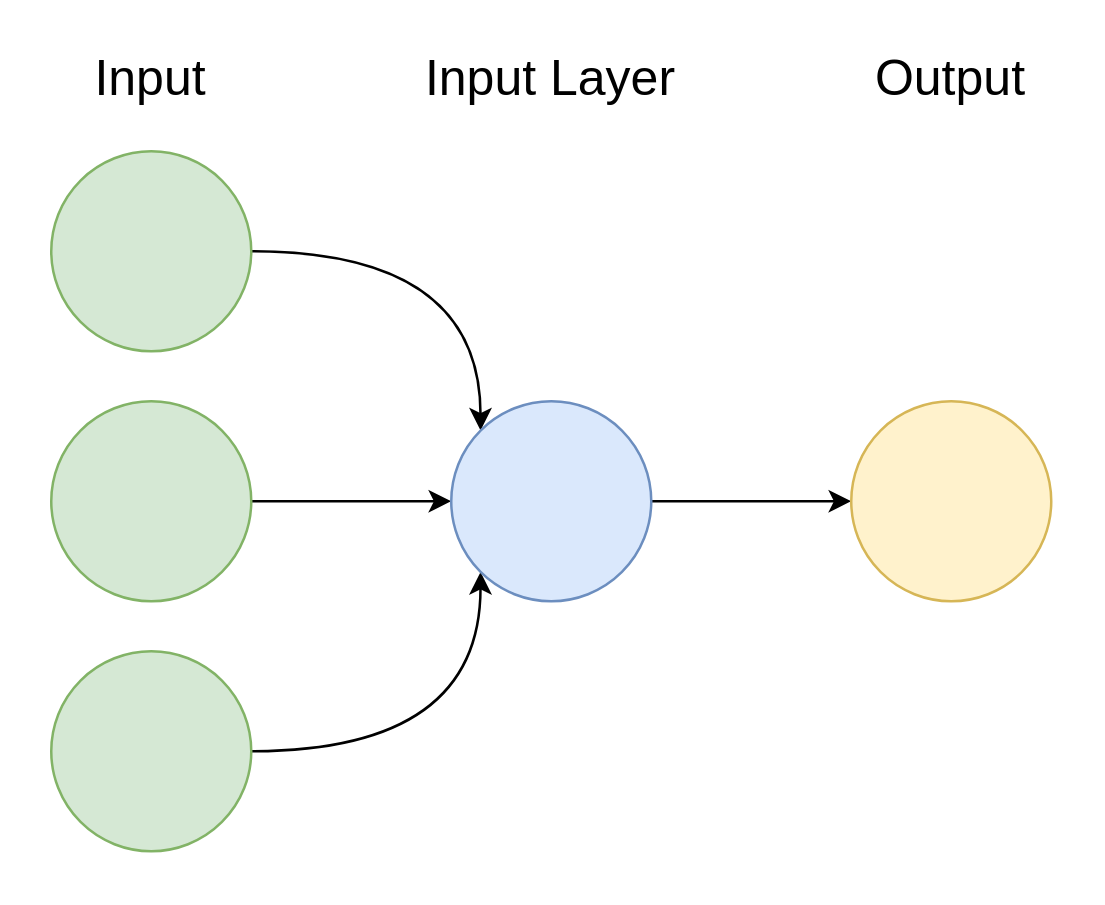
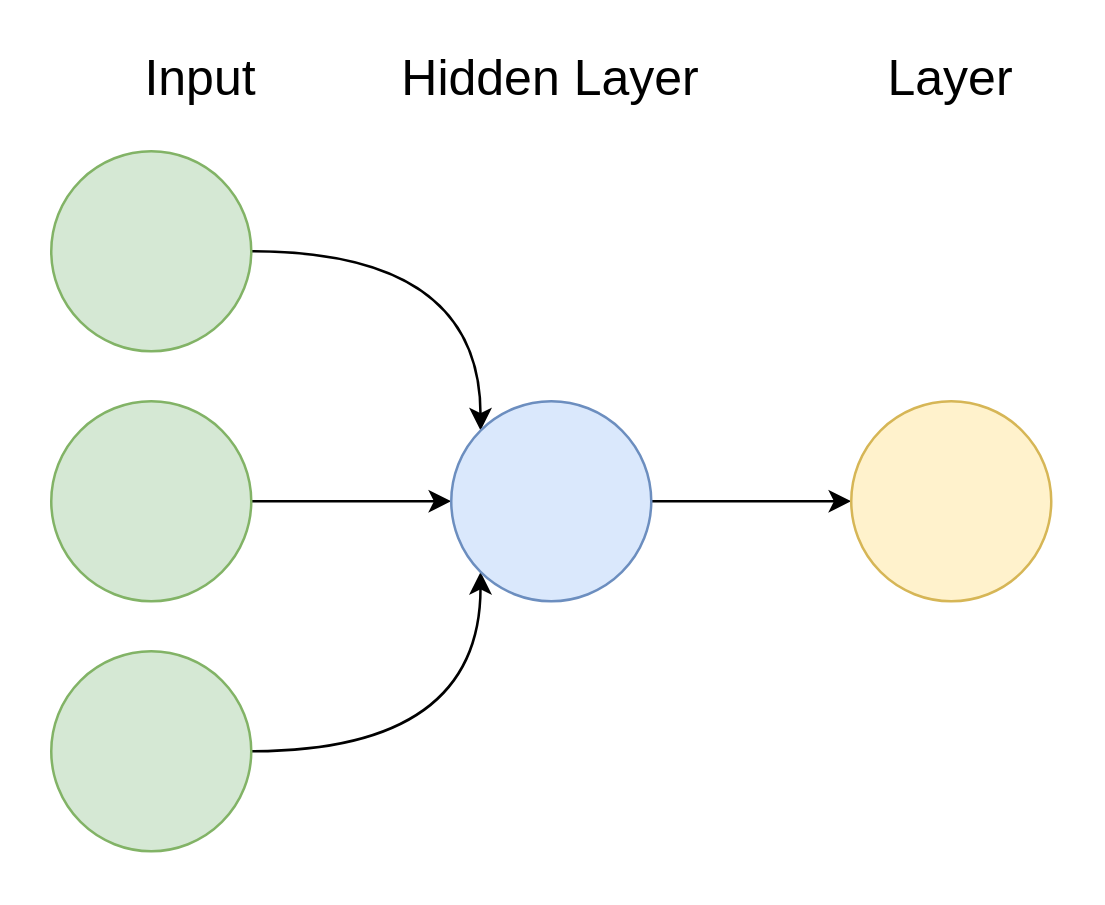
node "Input": moved (151, 76) -> (201, 76)
node "Input Layer": label "Input Layer" -> "Hidden Layer"
node "Output": label "Output" -> "Layer"
